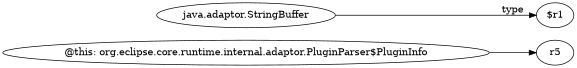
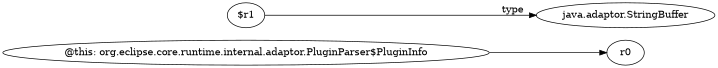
edge "java.adaptor.StringBuffer" -> "$r1": reversed
node "r5": label "r5" -> "r0"
